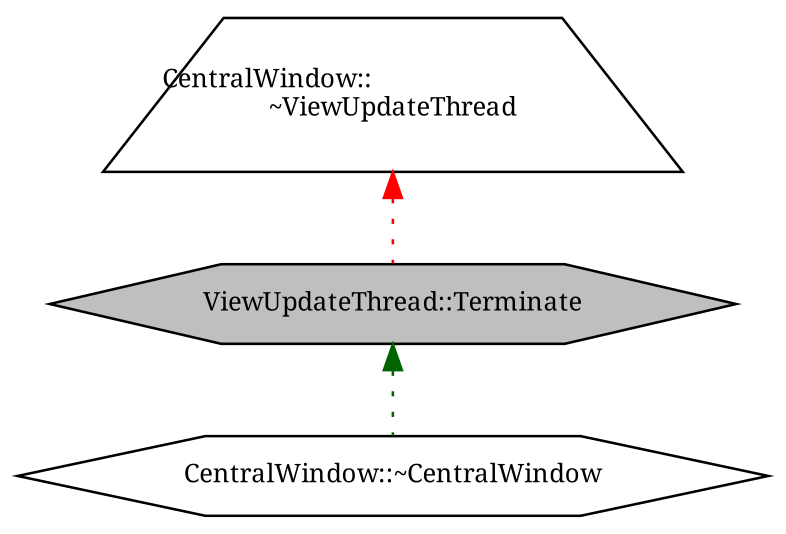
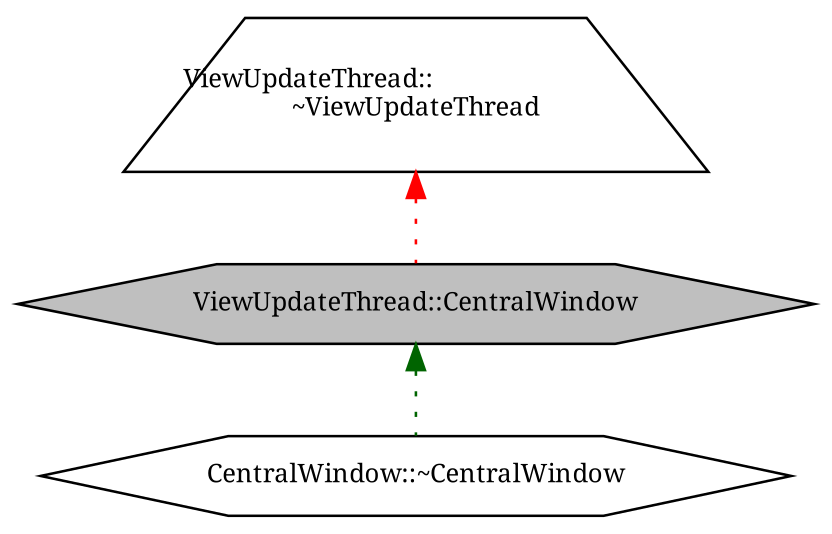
node "CentralWindow:: ~ViewUpdateThread": label "CentralWindow:: ~ViewUpdateThread" -> "ViewUpdateThread:: ~ViewUpdateThread"
node "ViewUpdateThread::Terminate": label "ViewUpdateThread::Terminate" -> "ViewUpdateThread::CentralWindow"
